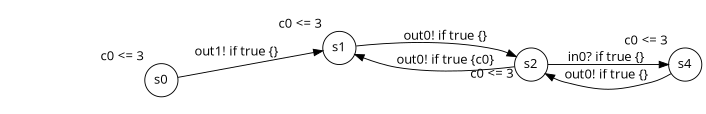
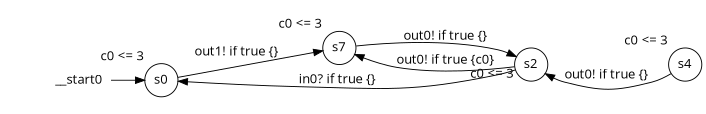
node "s1 c0 <= 3": label "s1 c0 <= 3" -> "s7 c0 <= 3"
edge "s2 c0 <= 3" -> "s4 c0 <= 3": now "s2 c0 <= 3" -> "s0 c0 <= 3"
node "__start0": added
